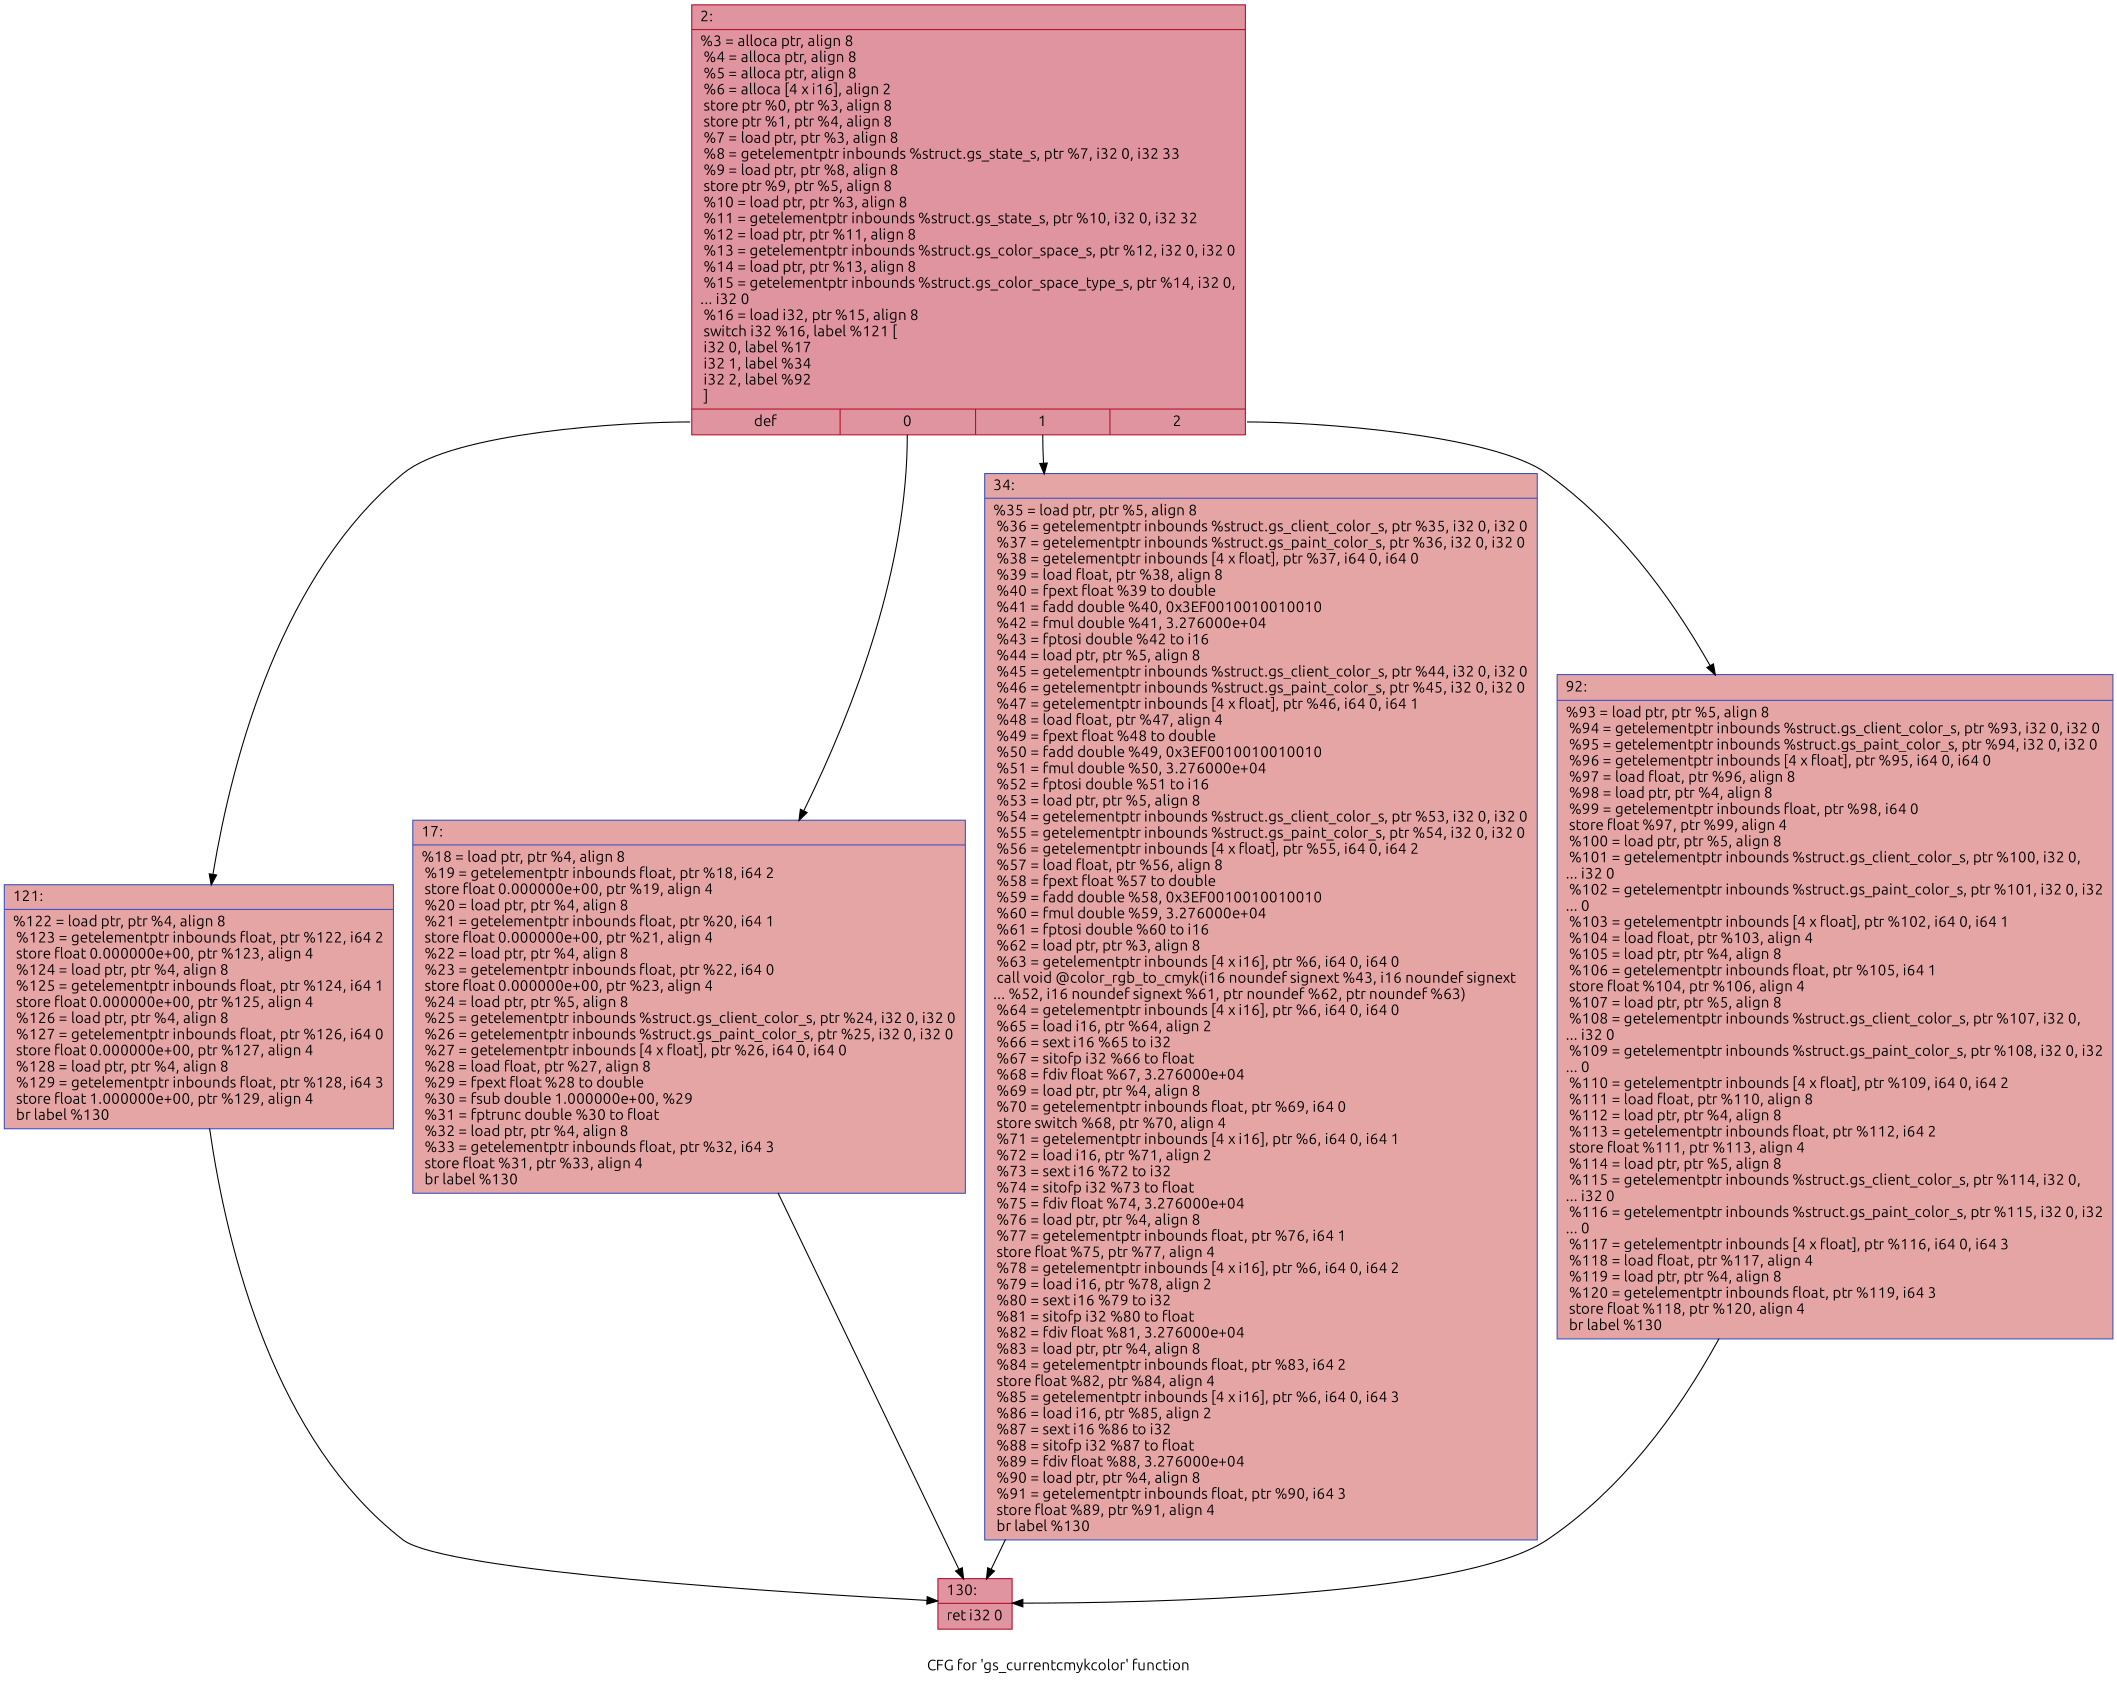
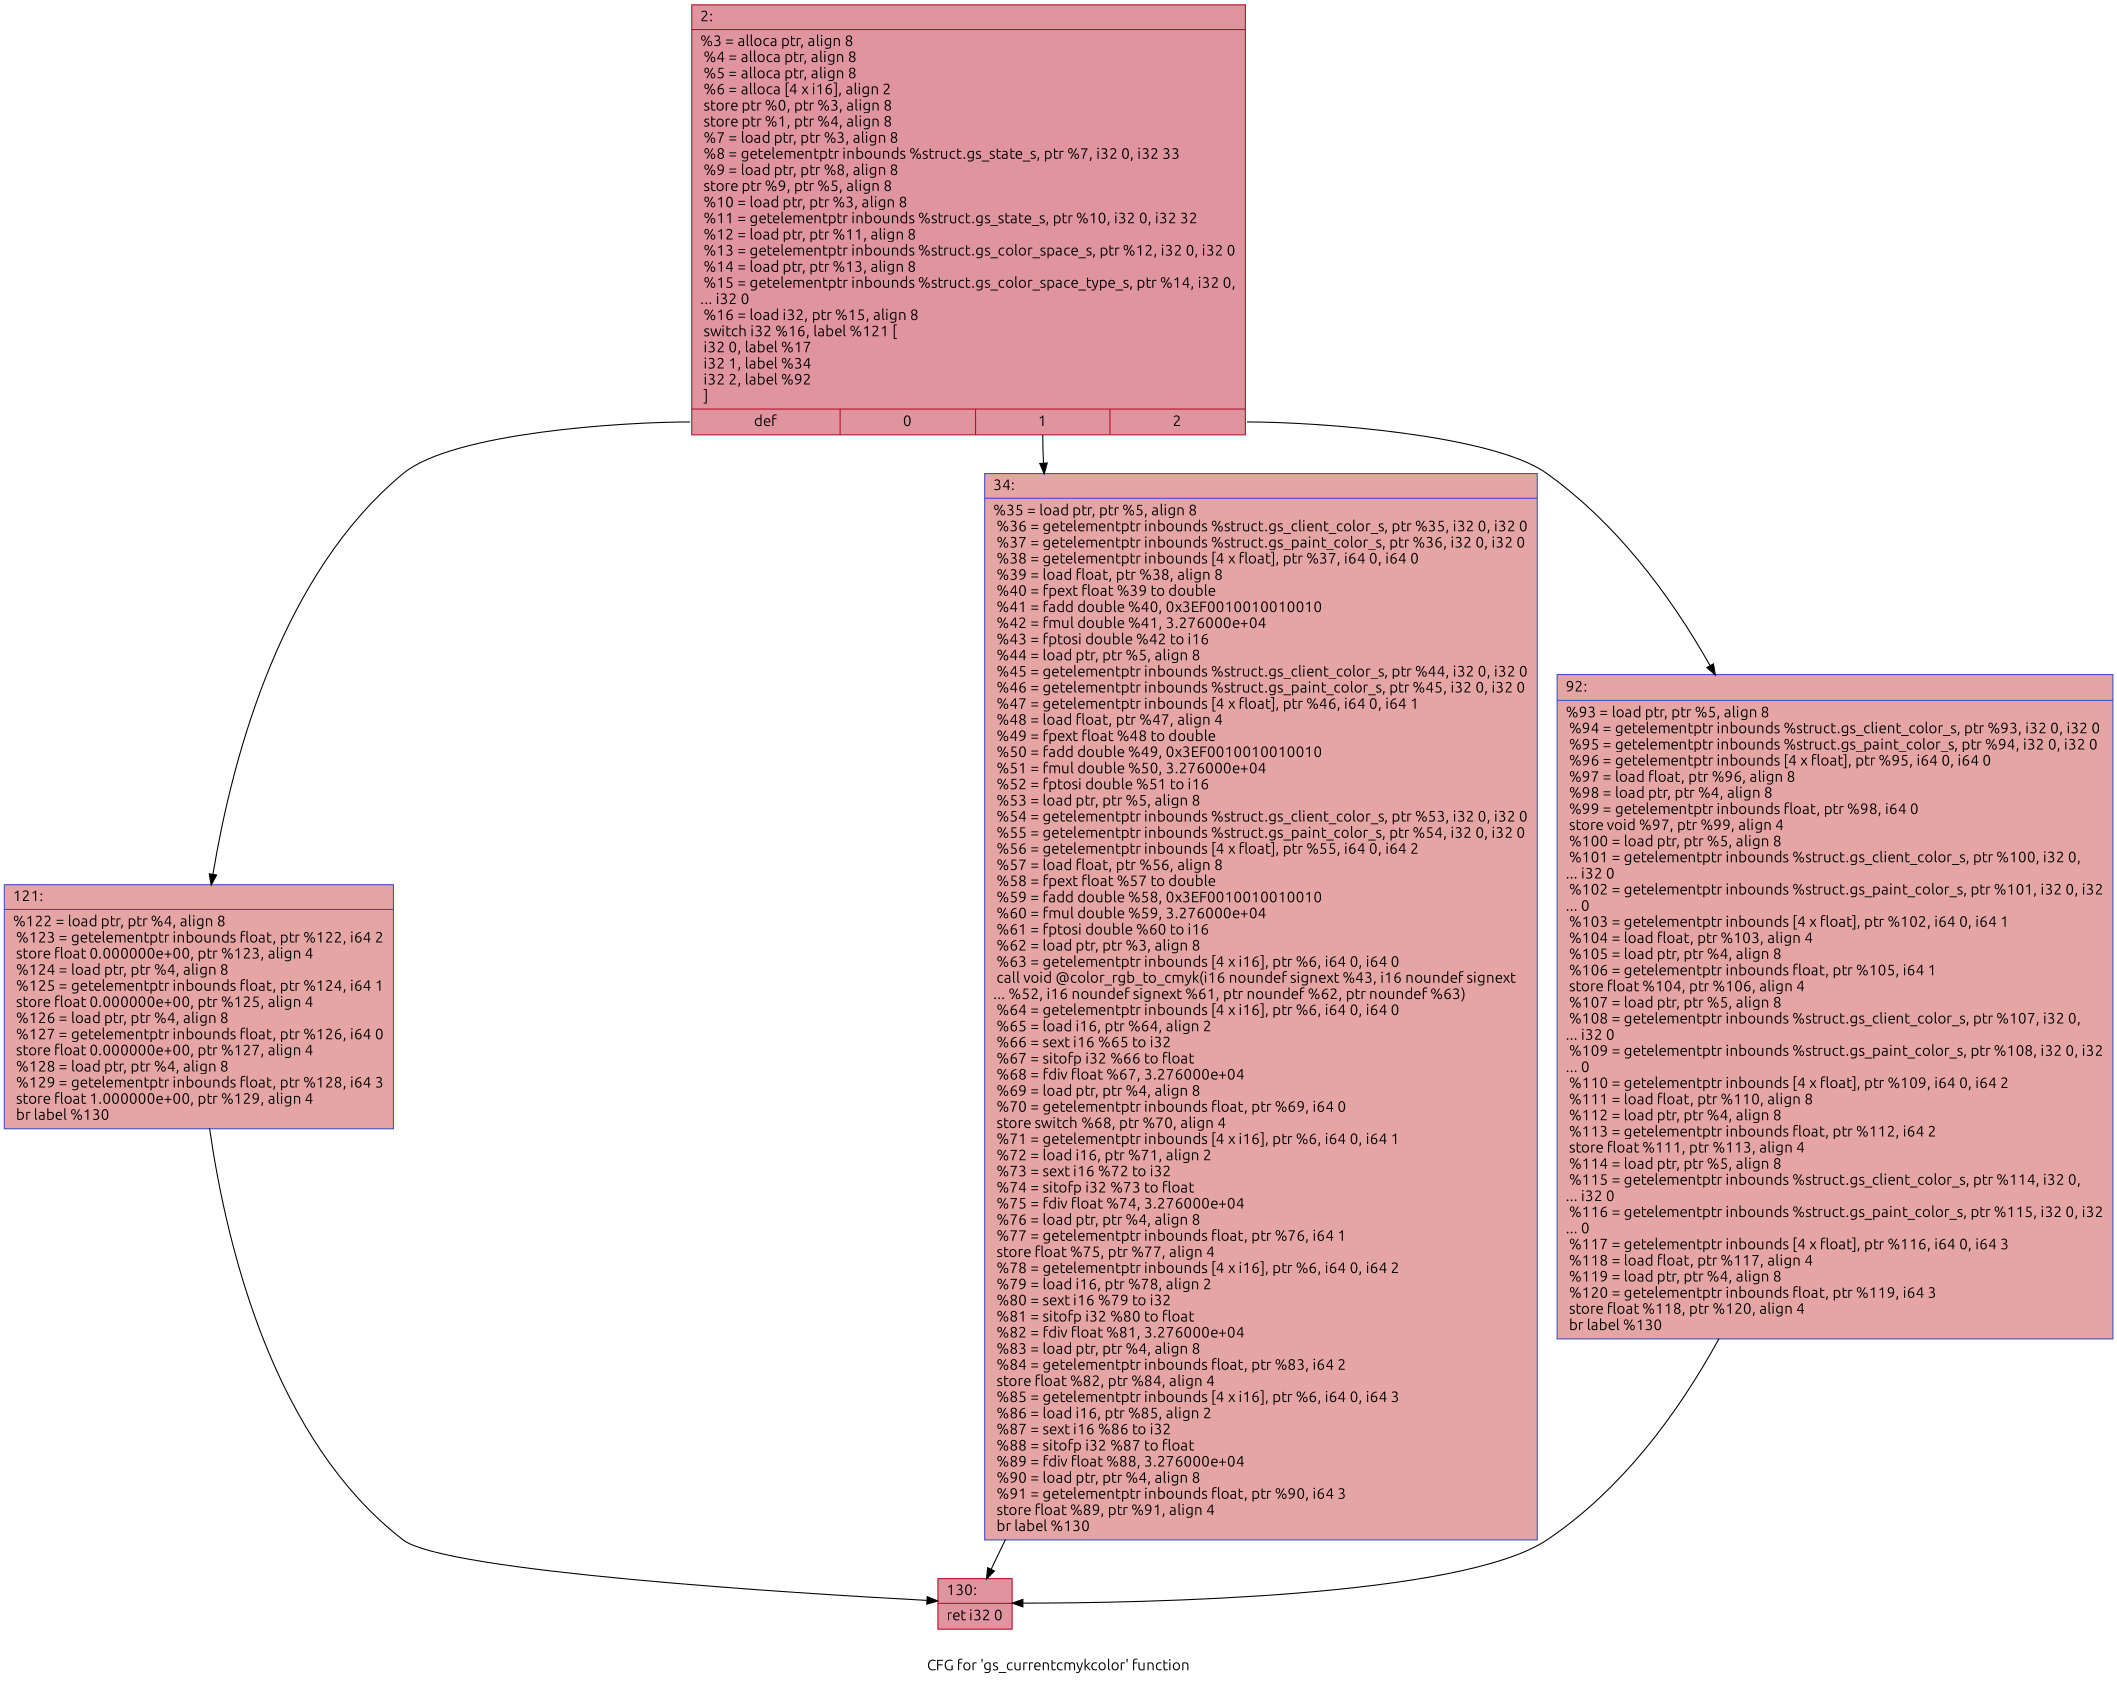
node "92:": text "store float %97, ptr %99, align 4" -> "store void %97, ptr %99, align 4"
node "17:": removed
